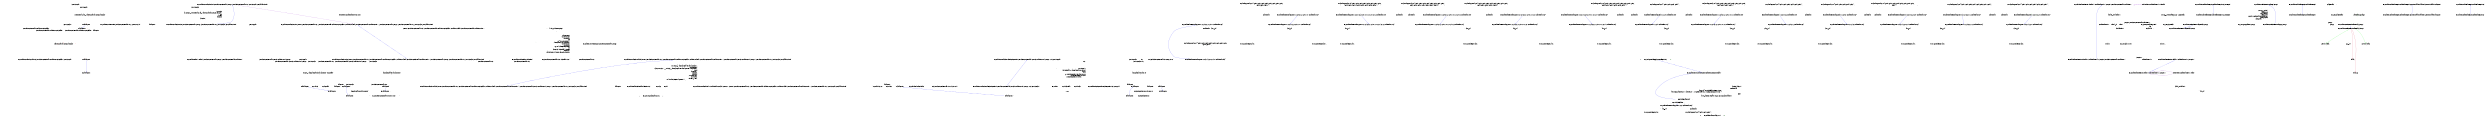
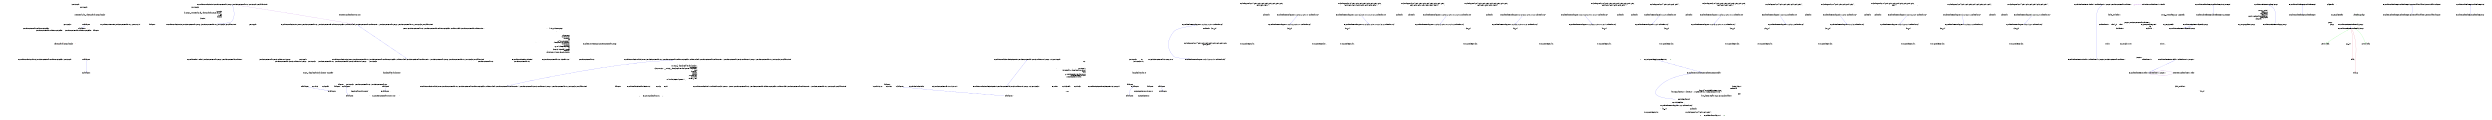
edge "System.Collections.Generic.IEnumerable<string>" -> "nameComparer.Equals(v.Item1.Name, arguments.First())": added, label "System.Collections.Generic.IEnumerable<string>"
